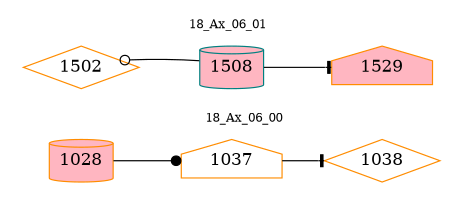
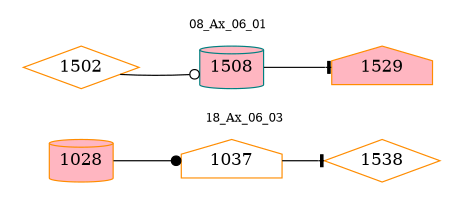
cluster "18_Ax_06_01": label "18_Ax_06_01" -> "08_Ax_06_01"
edge "1508" -> "1502": reversed
cluster "18_Ax_06_00": label "18_Ax_06_00" -> "18_Ax_06_03"
node "1038": label "1038" -> "1538"
